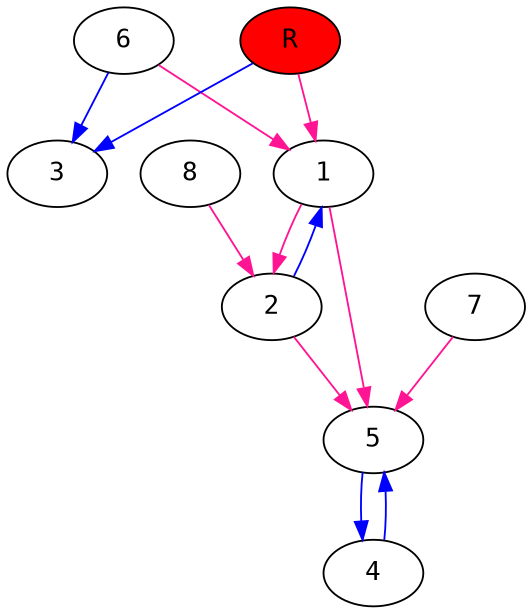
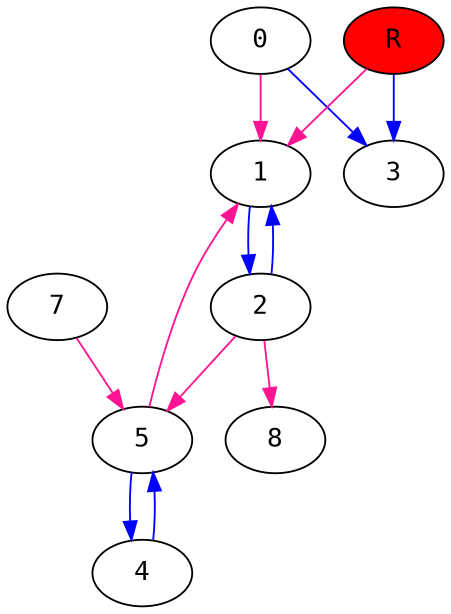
node "6": label "6" -> "0"
edge "1" -> "2": color deeppink -> blue
edge "8" -> "2": reversed
edge "1" -> "5": reversed
